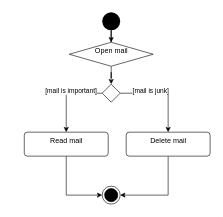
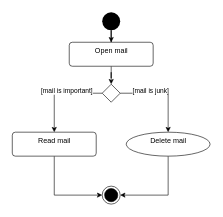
node "Open mail": shape diamond -> rounded rectangle
node "Read mail": moved (66, 144) -> (54, 144)
node "Delete mail": shape rounded rectangle -> ellipse
